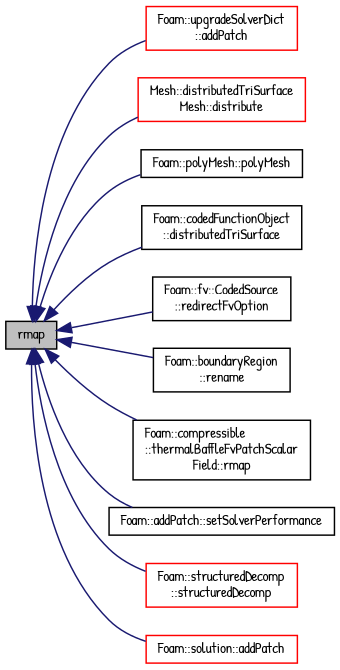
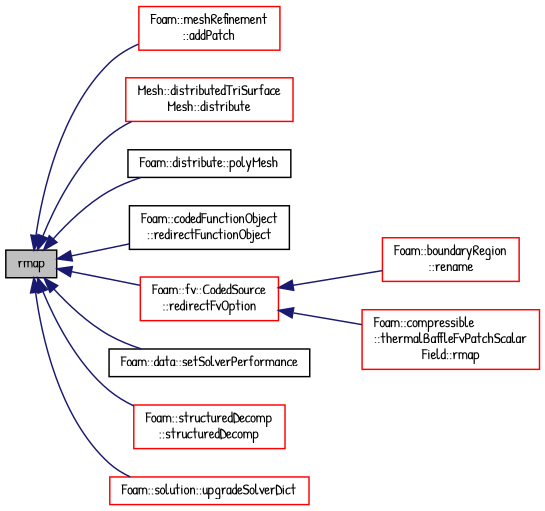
node "Foam::upgradeSolverDict ::addPatch": label "Foam::upgradeSolverDict ::addPatch" -> "Foam::meshRefinement ::addPatch"
node "Foam::polyMesh::polyMesh": label "Foam::polyMesh::polyMesh" -> "Foam::distribute::polyMesh"
node "Foam::codedFunctionObject ::distributedTriSurface": label "Foam::codedFunctionObject ::distributedTriSurface" -> "Foam::codedFunctionObject ::redirectFunctionObject"
node "Foam::fv::CodedSource ::redirectFvOption": color black -> red
edge "Foam::boundaryRegion ::rename" -> "rmap": now "Foam::boundaryRegion ::rename" -> "Foam::fv::CodedSource ::redirectFvOption"
node "Foam::boundaryRegion ::rename": color black -> red
edge "Foam::compressible ::thermalBaffleFvPatchScalar Field::rmap" -> "rmap": now "Foam::compressible ::thermalBaffleFvPatchScalar Field::rmap" -> "Foam::fv::CodedSource ::redirectFvOption"
node "Foam::compressible ::thermalBaffleFvPatchScalar Field::rmap": color black -> red
node "Foam::addPatch::setSolverPerformance": label "Foam::addPatch::setSolverPerformance" -> "Foam::data::setSolverPerformance"
node "Foam::solution::addPatch": label "Foam::solution::addPatch" -> "Foam::solution::upgradeSolverDict"
